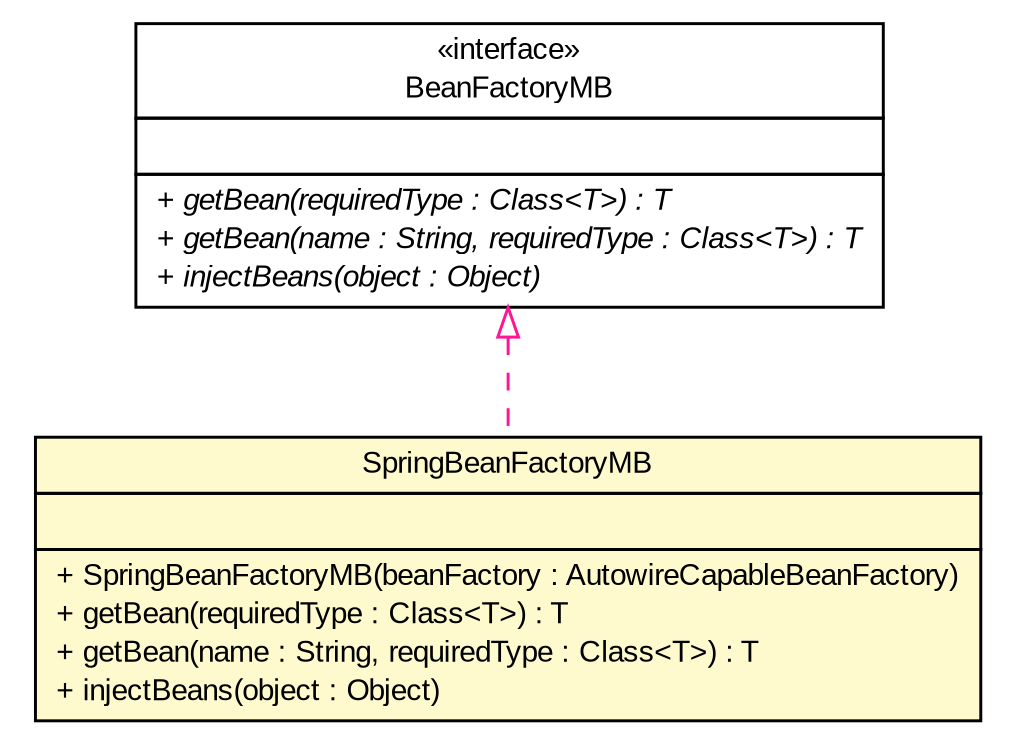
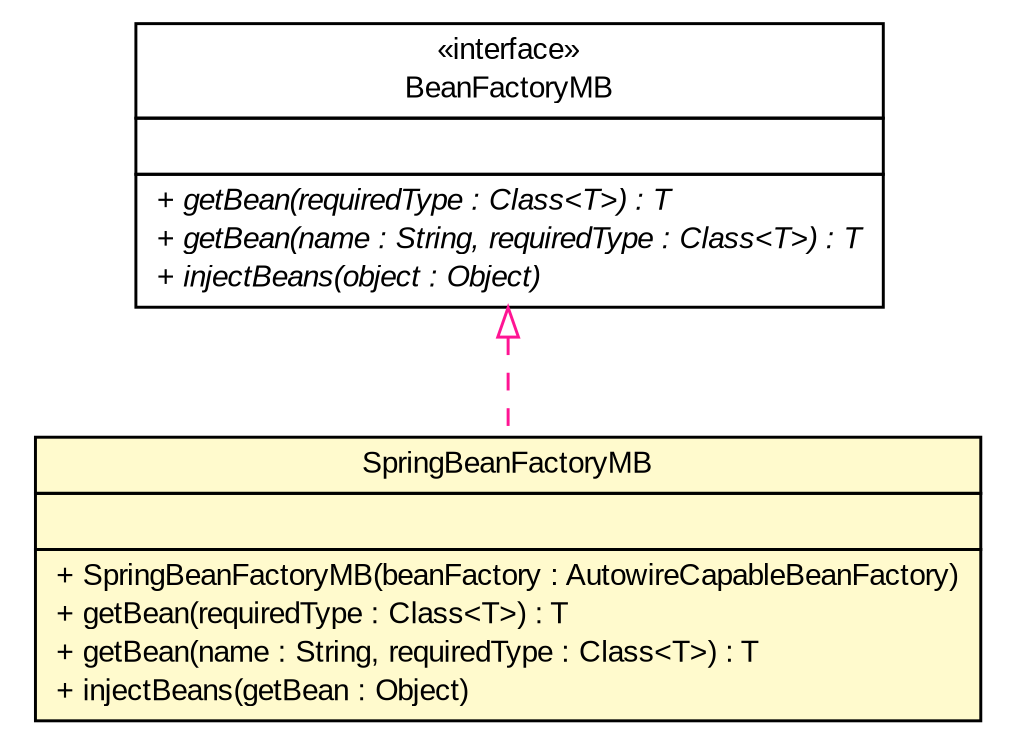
node "SpringBeanFactoryMB": text "+ injectBeans(object : Object)" -> "+ injectBeans(getBean : Object)"
